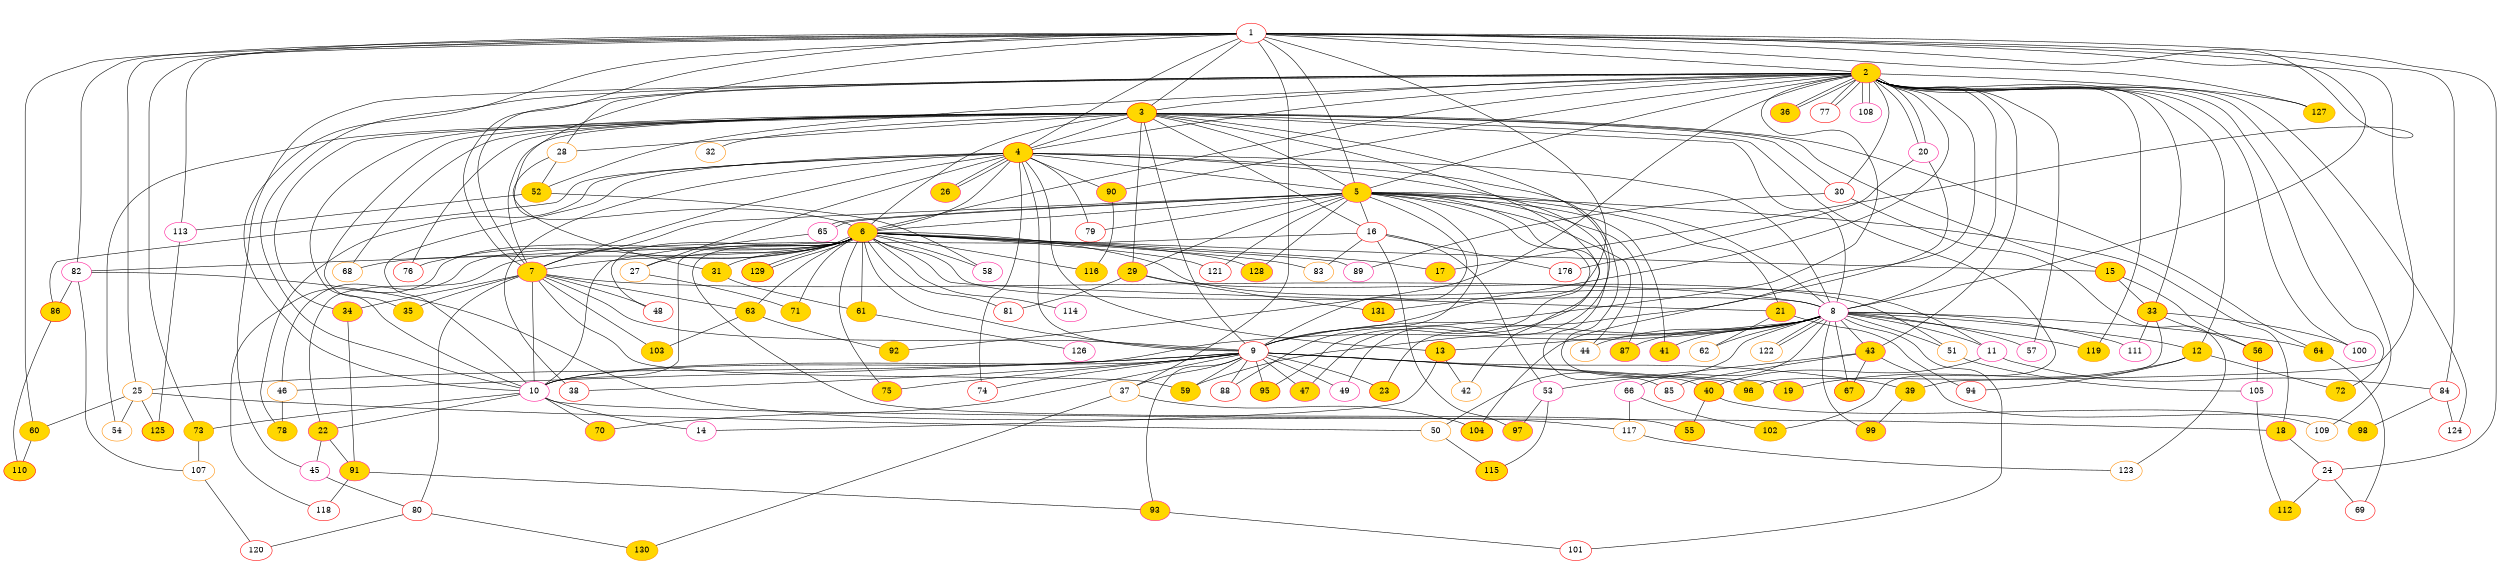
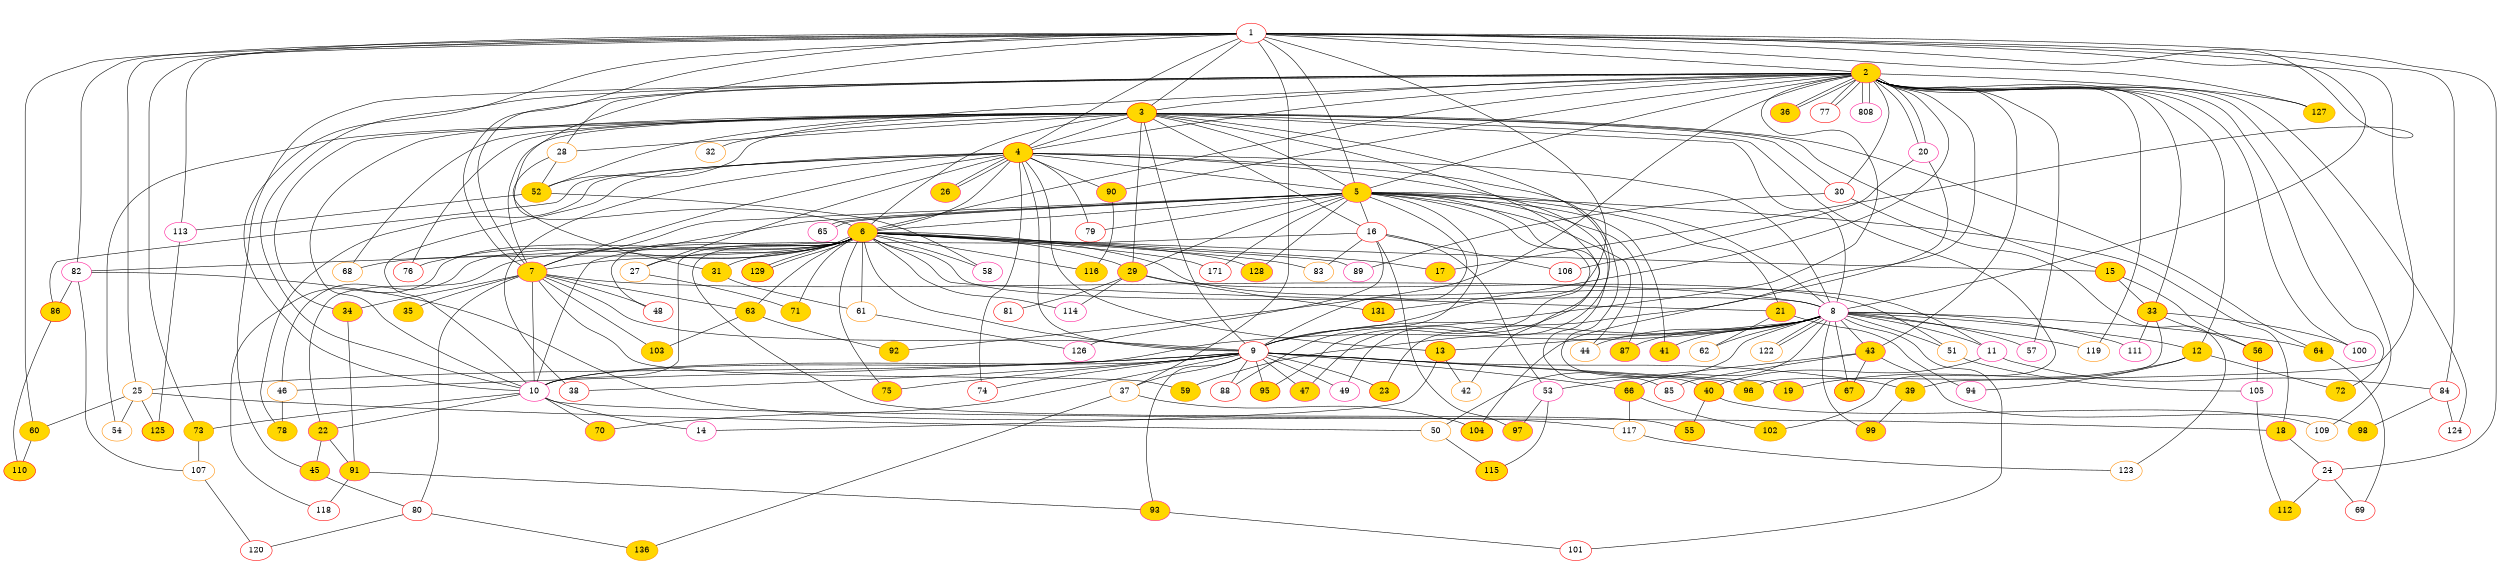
node "108": label "108" -> "808"
edge "3" -- "35": now "3" -- "52"
edge "2" -- "8": removed
edge "65" -- "10": now "5" -- "10"
node "121": label "121" -> "171"
node "176": label "176" -> "106"
edge "6" -- "81": now "6" -- "29"
edge "29" -- "114": added
node "61": fillcolor gold -> white
edge "16" -- "126": added
node "119": fillcolor gold -> white
edge "9" -- "59": now "9" -- "66"
node "66": fillcolor white -> gold
node "94": color red -> deeppink
node "45": fillcolor white -> gold
node "130": label "130" -> "136"
